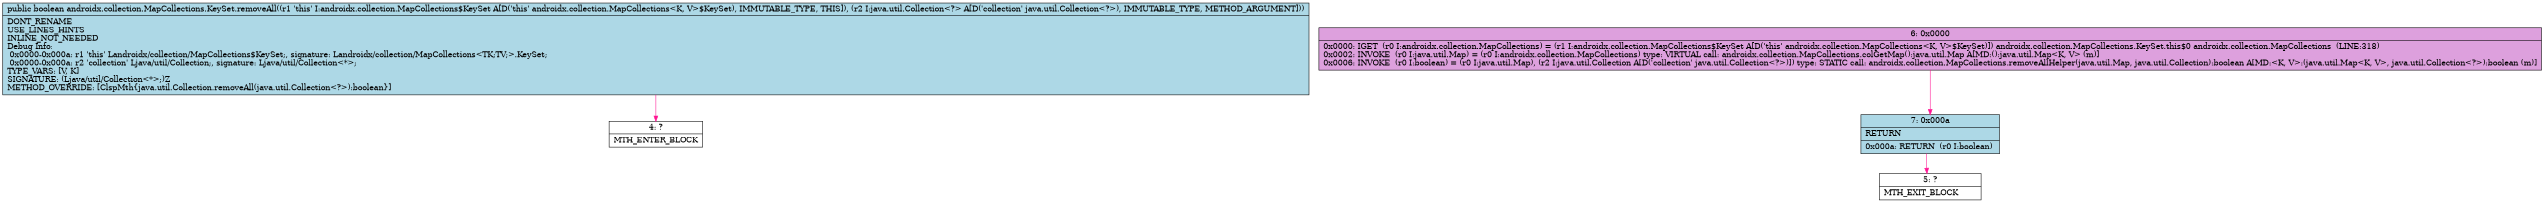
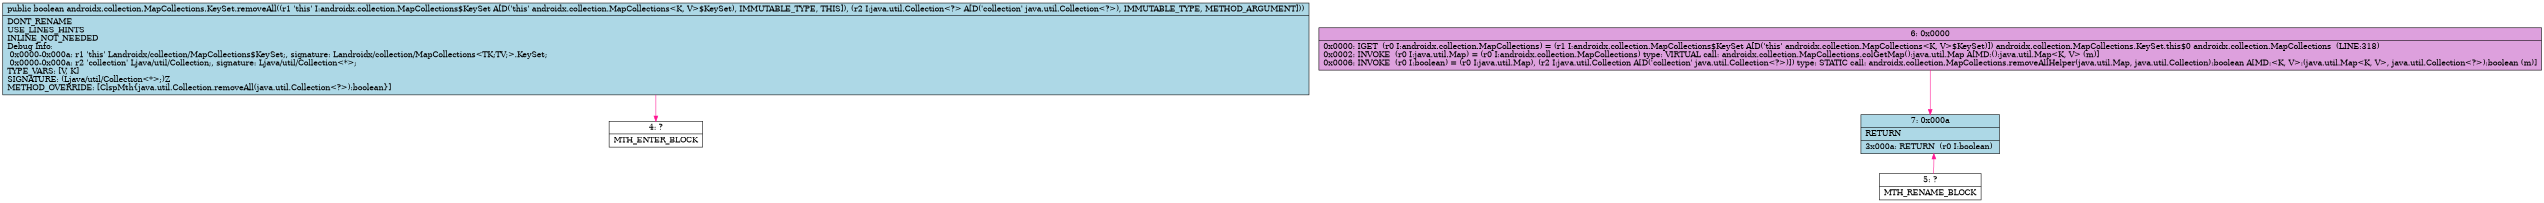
node "7: 0x000a": text "0x000a: RETURN  (r0 I:boolean)" -> "3x000a: RETURN  (r0 I:boolean)"
edge "7: 0x000a" -> "5: ?": reversed
node "5: ?": text "MTH_EXIT_BLOCK" -> "MTH_RENAME_BLOCK"
